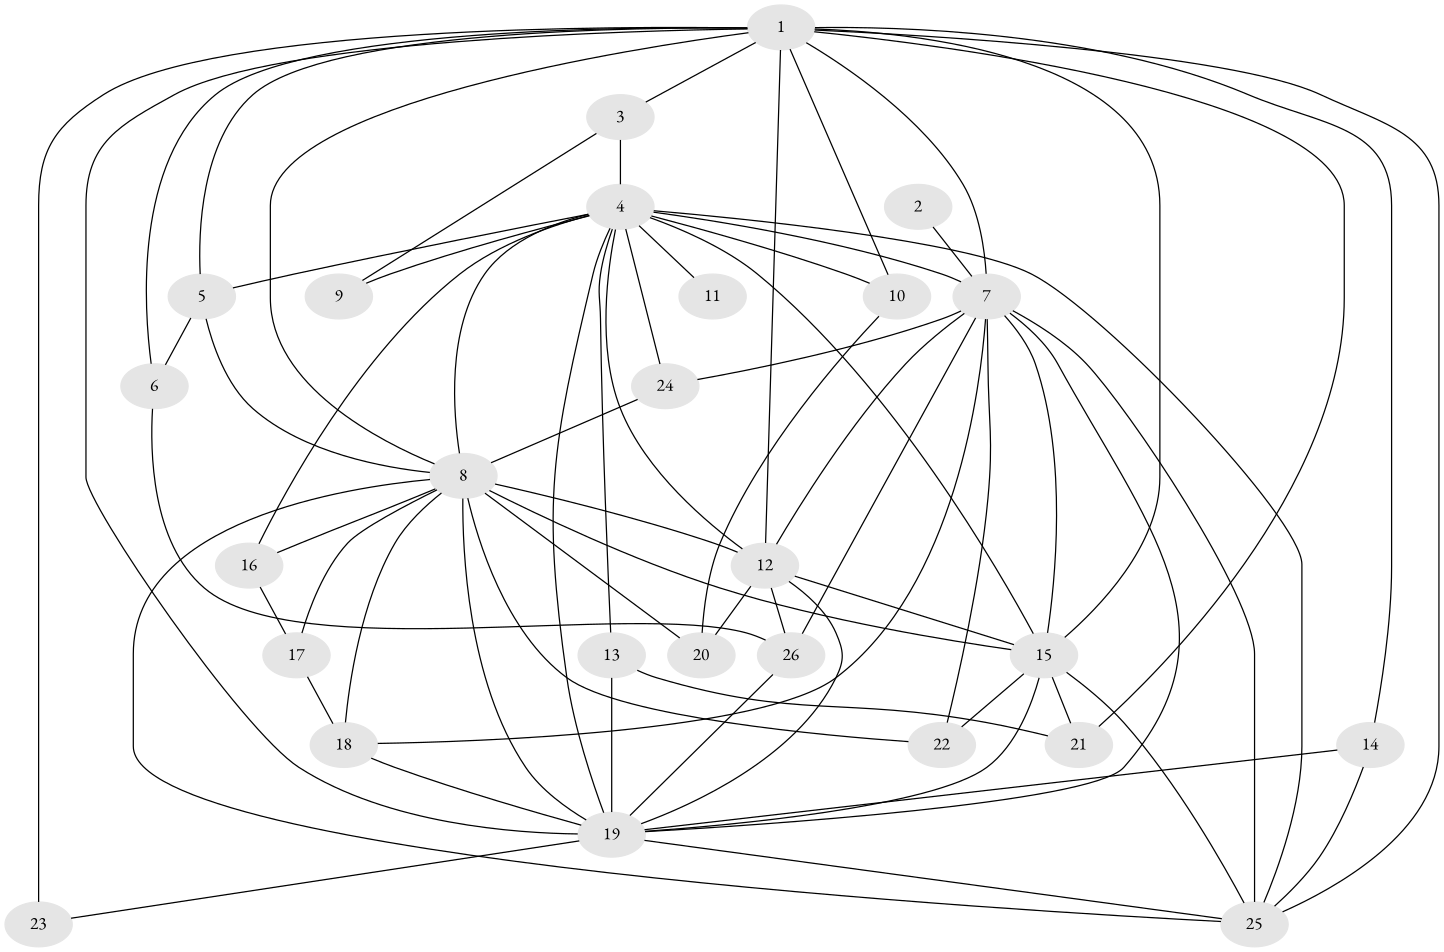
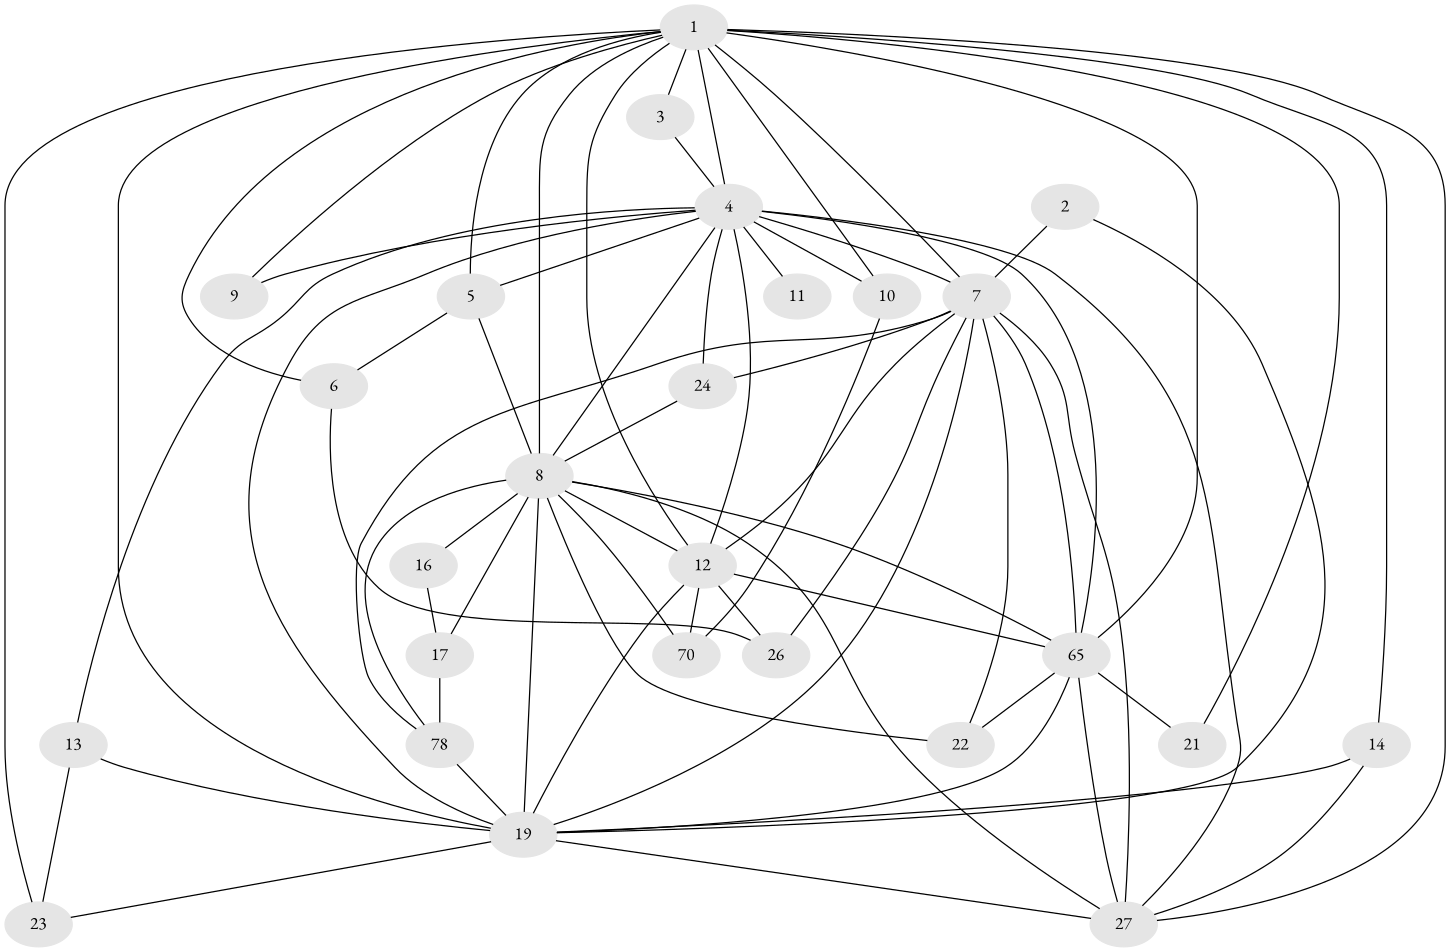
edge "3" -- "9": now "1" -- "9"
edge "4" -- "16": now "4" -- "1"
node "20": label "20" -> "70"
node "15": label "15" -> "65"
edge "13" -- "21": now "13" -- "23"
node "18": label "18" -> "78"
edge "26" -- "19": now "2" -- "19"
node "25": label "25" -> "27"
